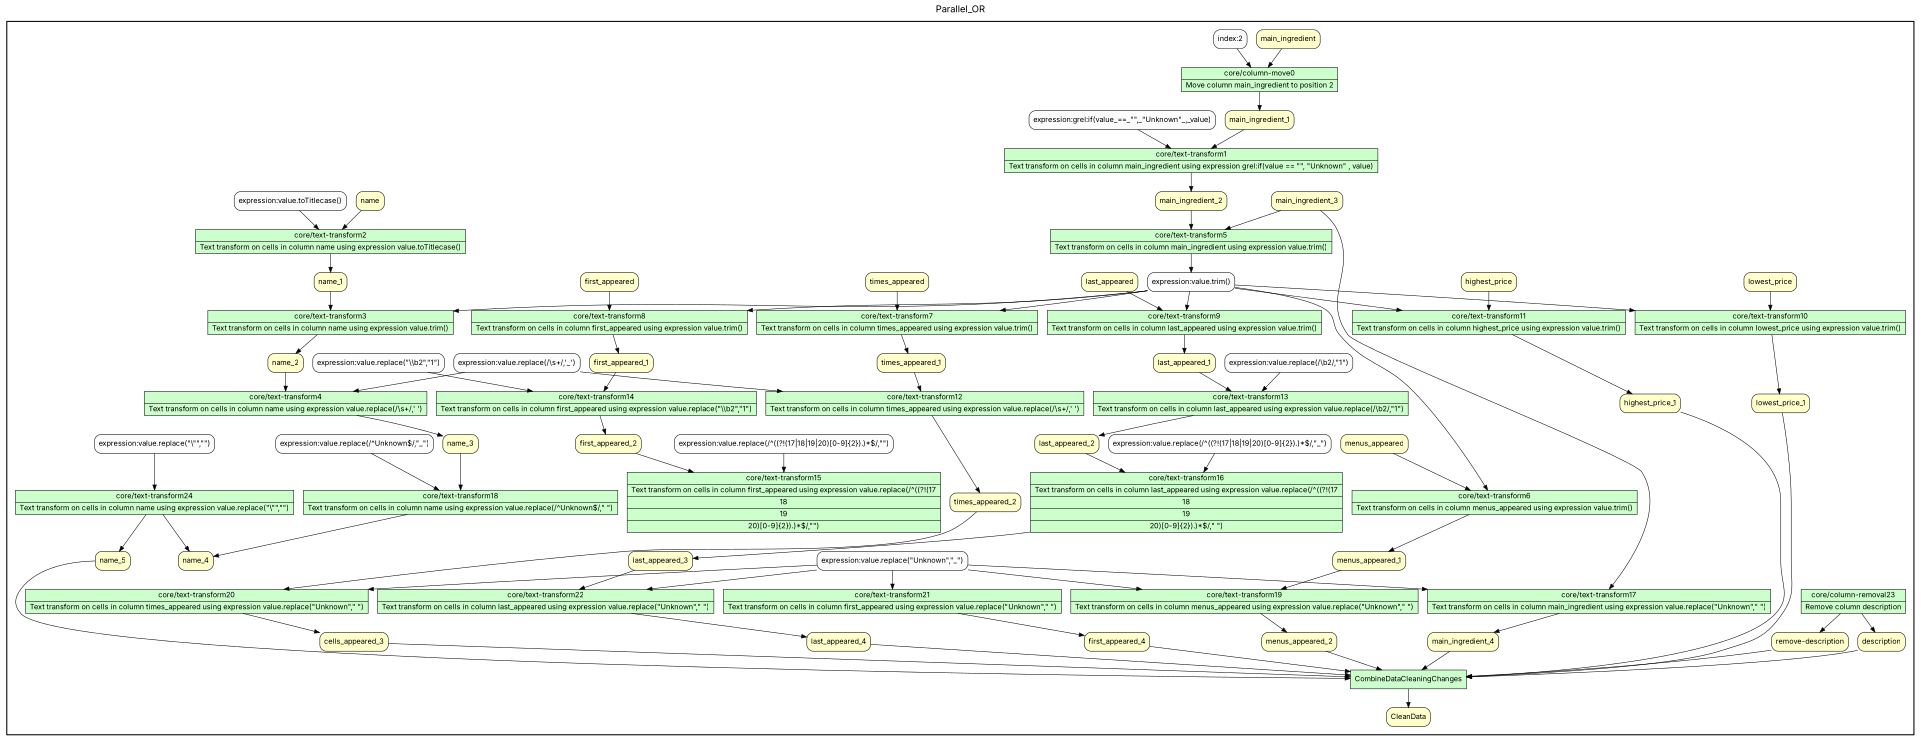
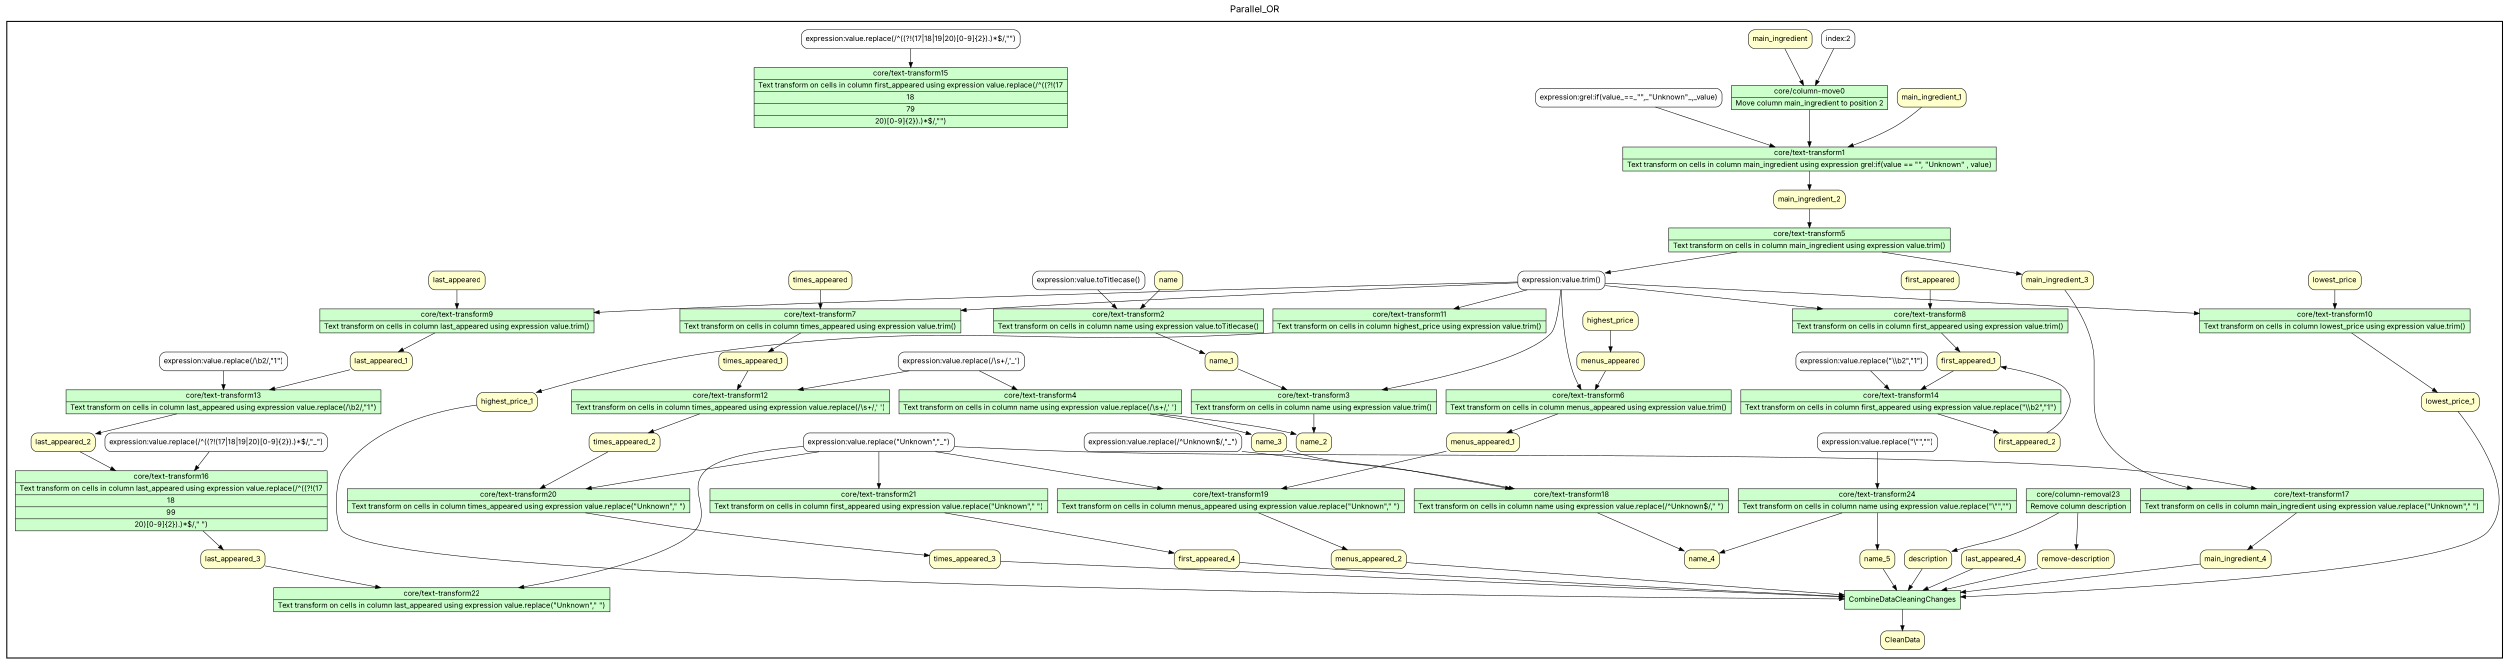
edge "core/column-move0" -> "main_ingredient_1": now "core/column-move0" -> "core/text-transform1"
edge "main_ingredient_3" -> "core/text-transform5": reversed
edge "highest_price" -> "core/text-transform11": now "highest_price" -> "menus_appeared"
edge "name_2" -> "core/text-transform4": reversed
edge "first_appeared_2" -> "core/text-transform15": now "first_appeared_2" -> "first_appeared_1"
node "core/text-transform15": text "19" -> "79"
node "core/text-transform16": text "19" -> "99"
edge "core/text-transform22" -> "last_appeared_4": removed
node "cells_appeared_3": label "cells_appeared_3" -> "times_appeared_3"
